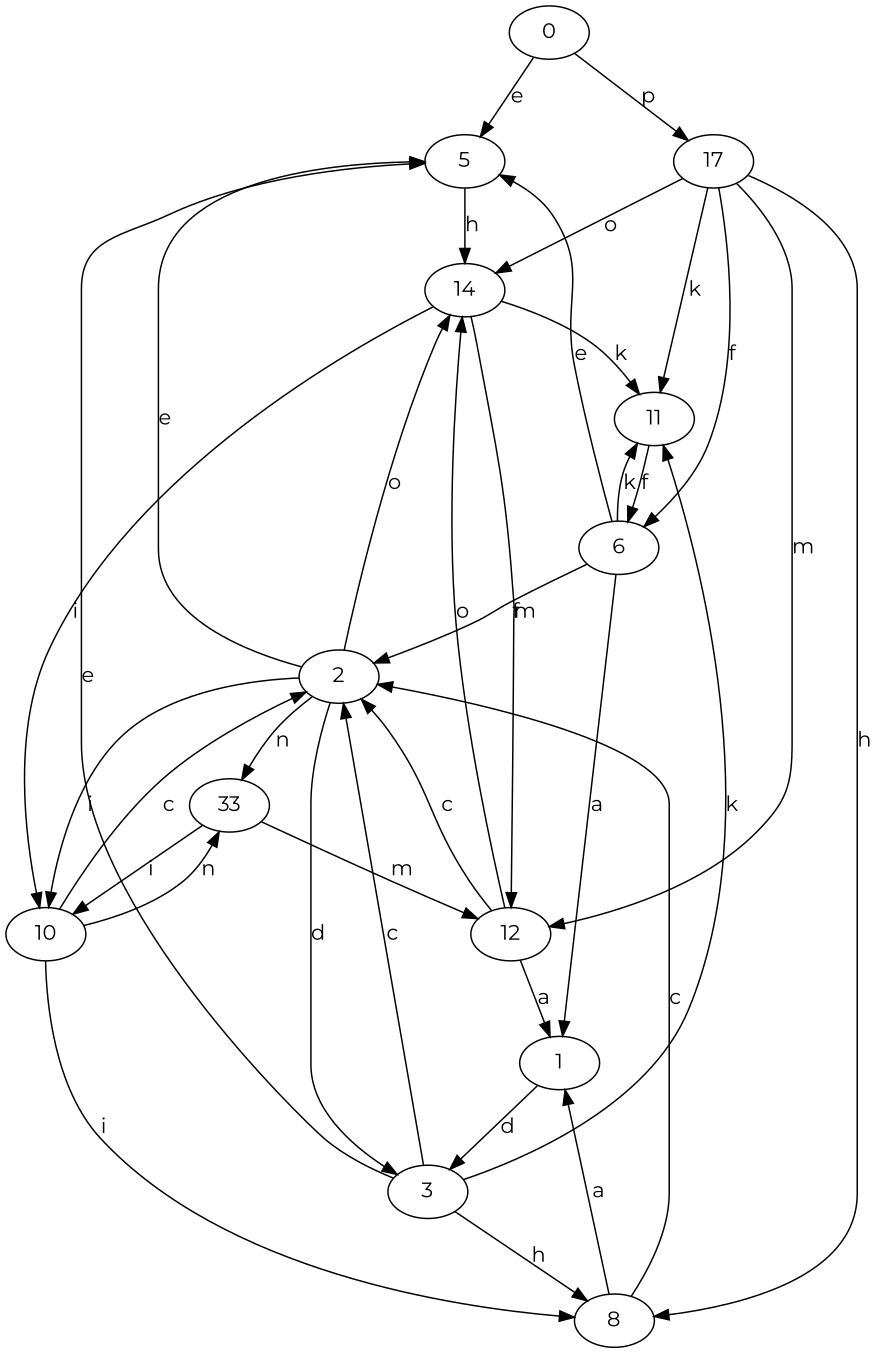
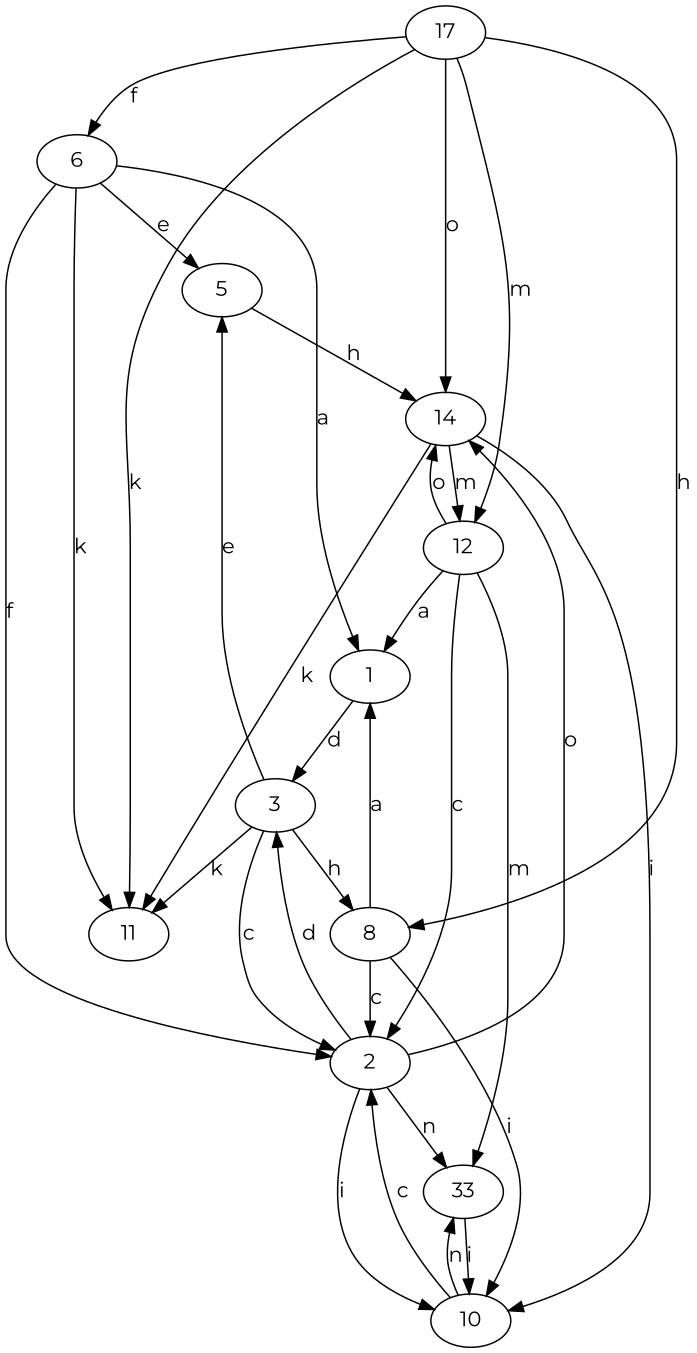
node "0": removed
edge "2" -> "5": removed, label "e"
edge "11" -> "6": removed, label "f"
edge "33" -> "12": reversed
edge "10" -> "8": reversed
